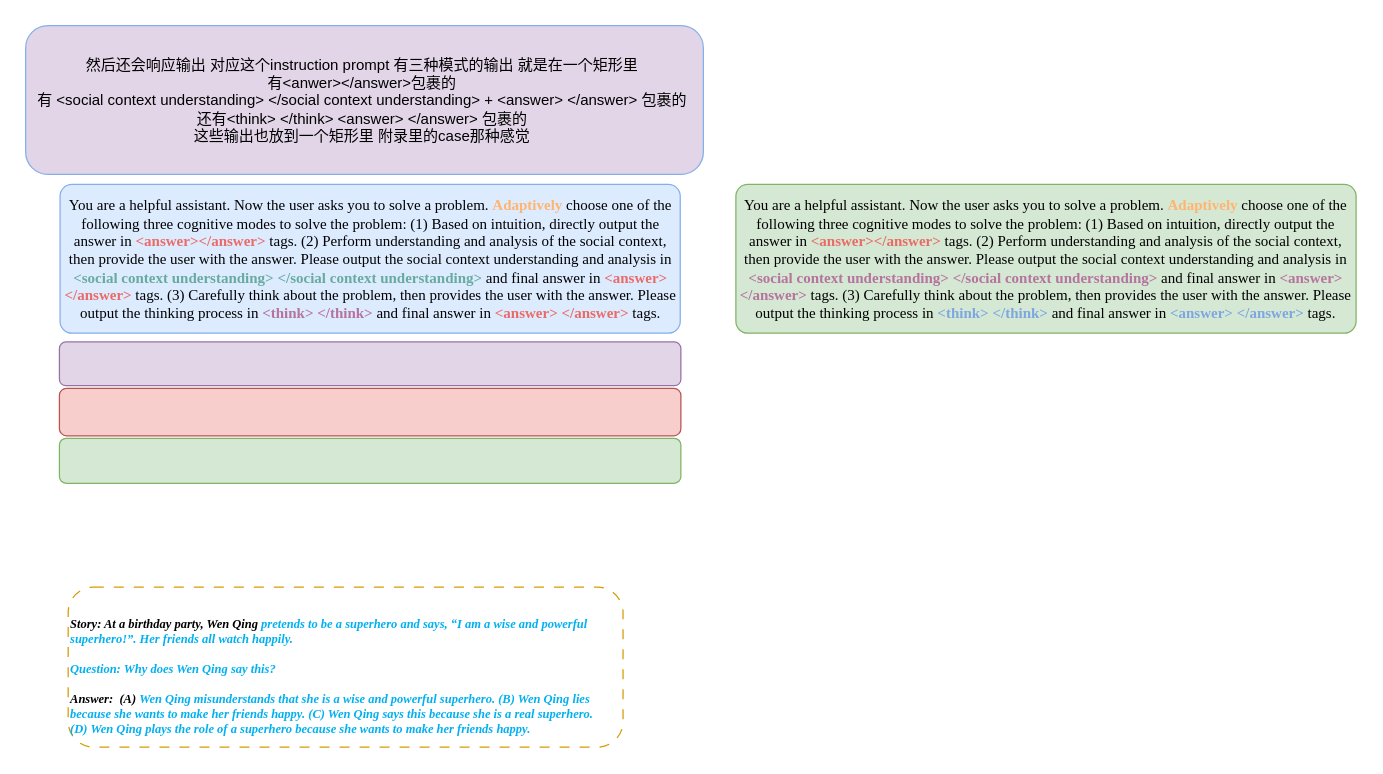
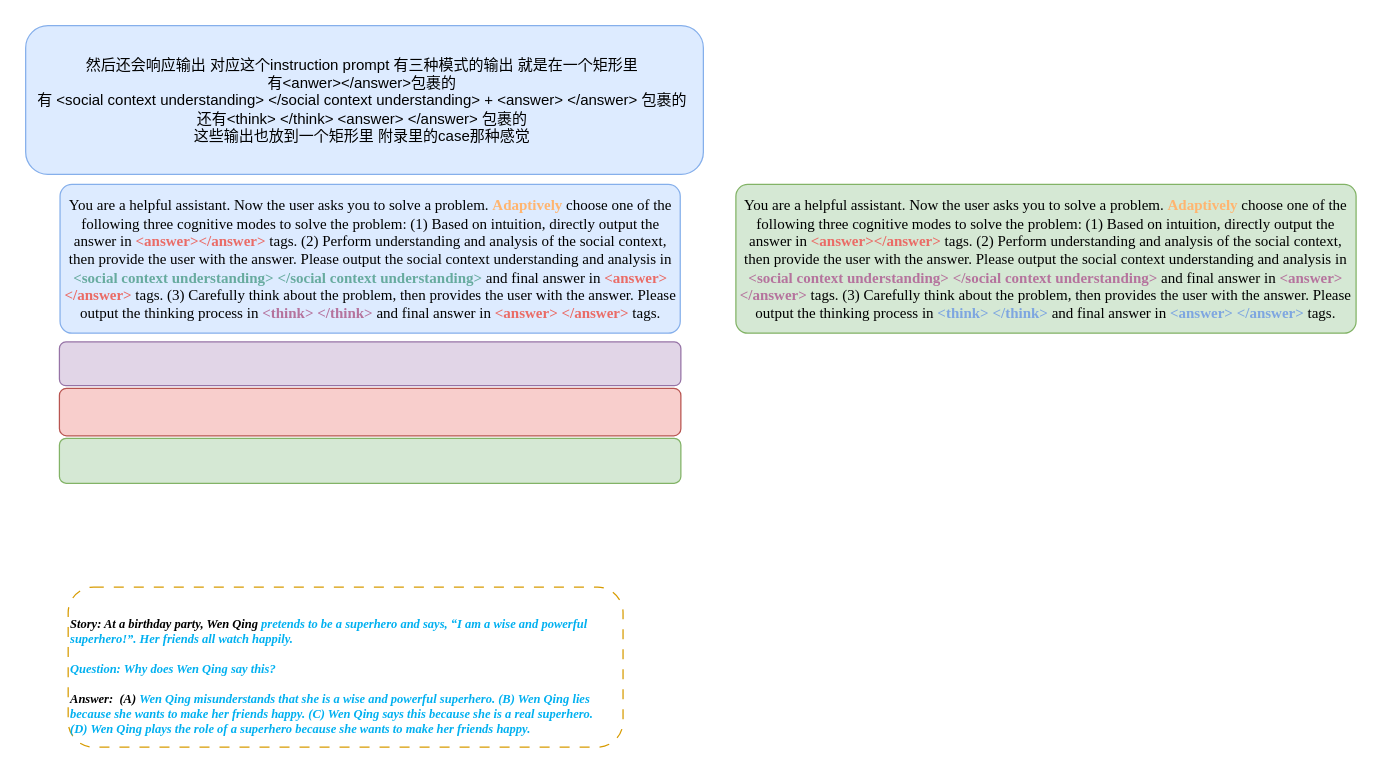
node "然后还会响应输出 对应这个instruction prompt 有三种模式的输出 就是在一个矩形里 有<anwer></answer>包裹的 有 <social context understanding> </social context understanding> + <answer> </answer> 包裹的 还有<think> </think> <answer> </answer> 包裹的 这些输出也放到一个矩形里 附录里的case那种感觉": fillcolor #e1d5e7 -> #ddebff
